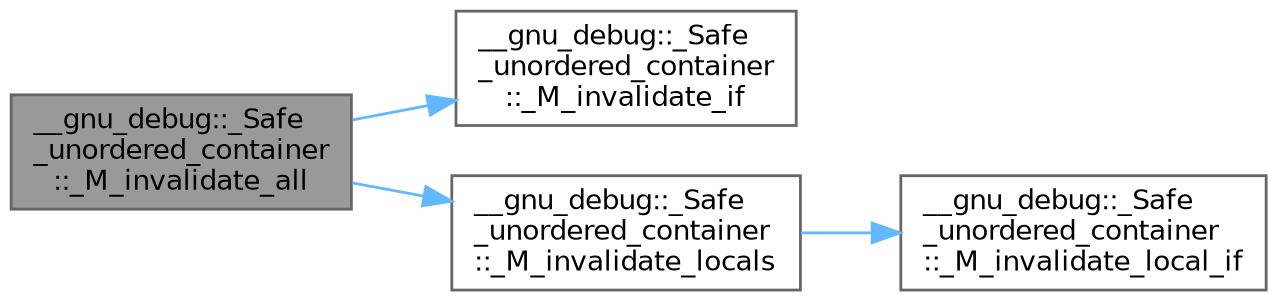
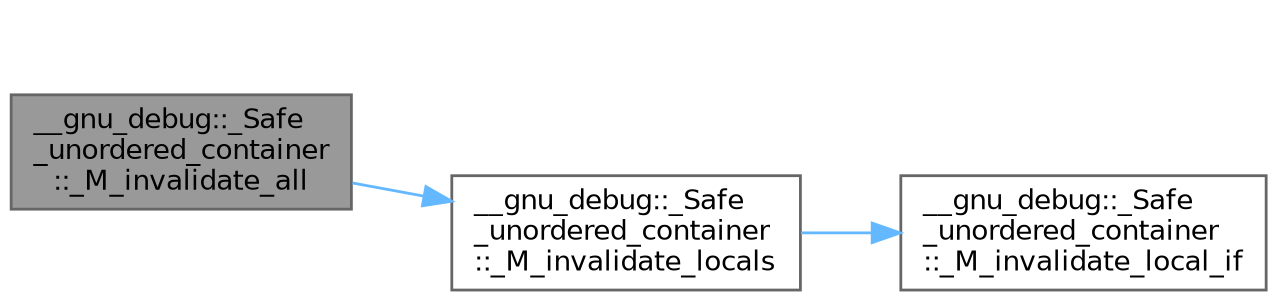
node "__gnu_debug::_Safe _unordered_container ::_M_invalidate_if": removed
